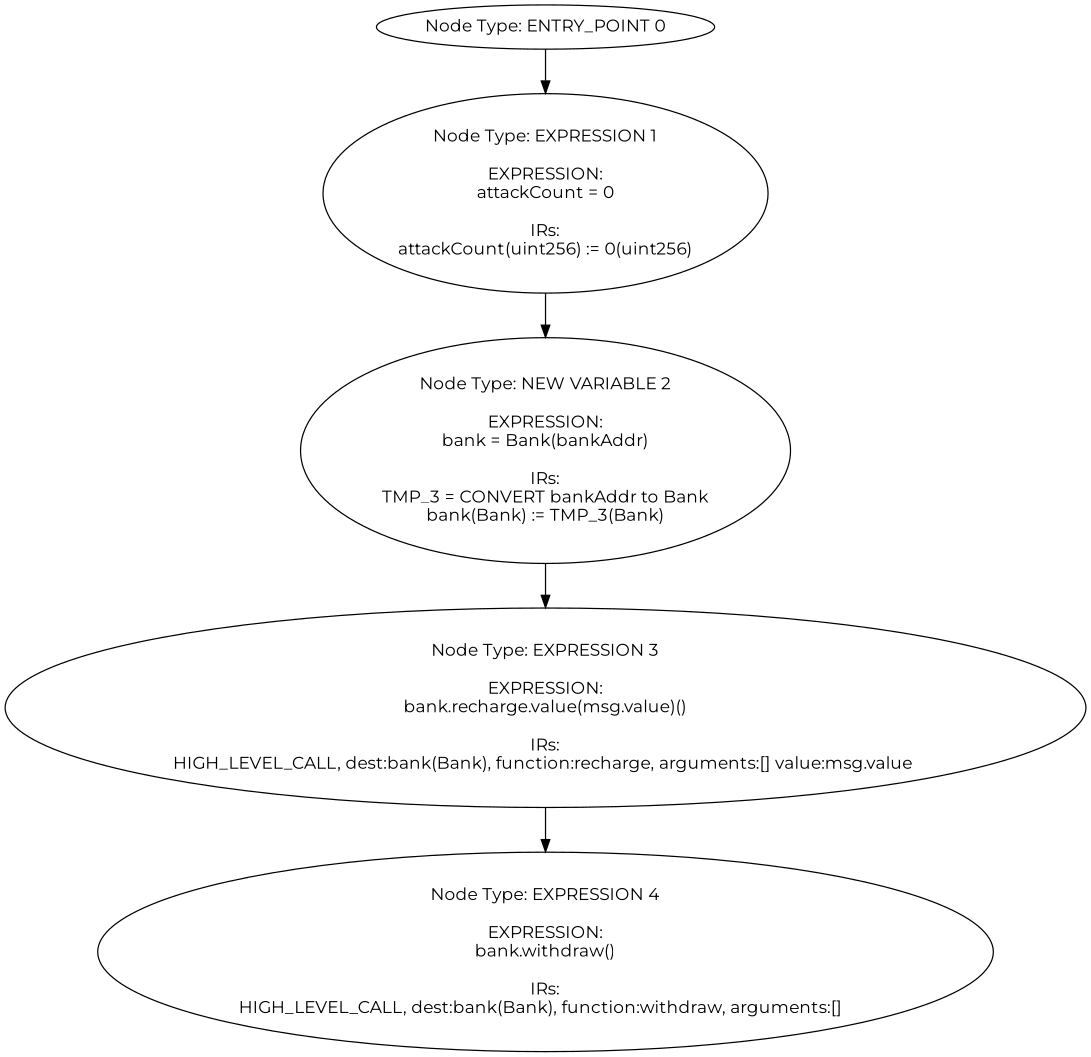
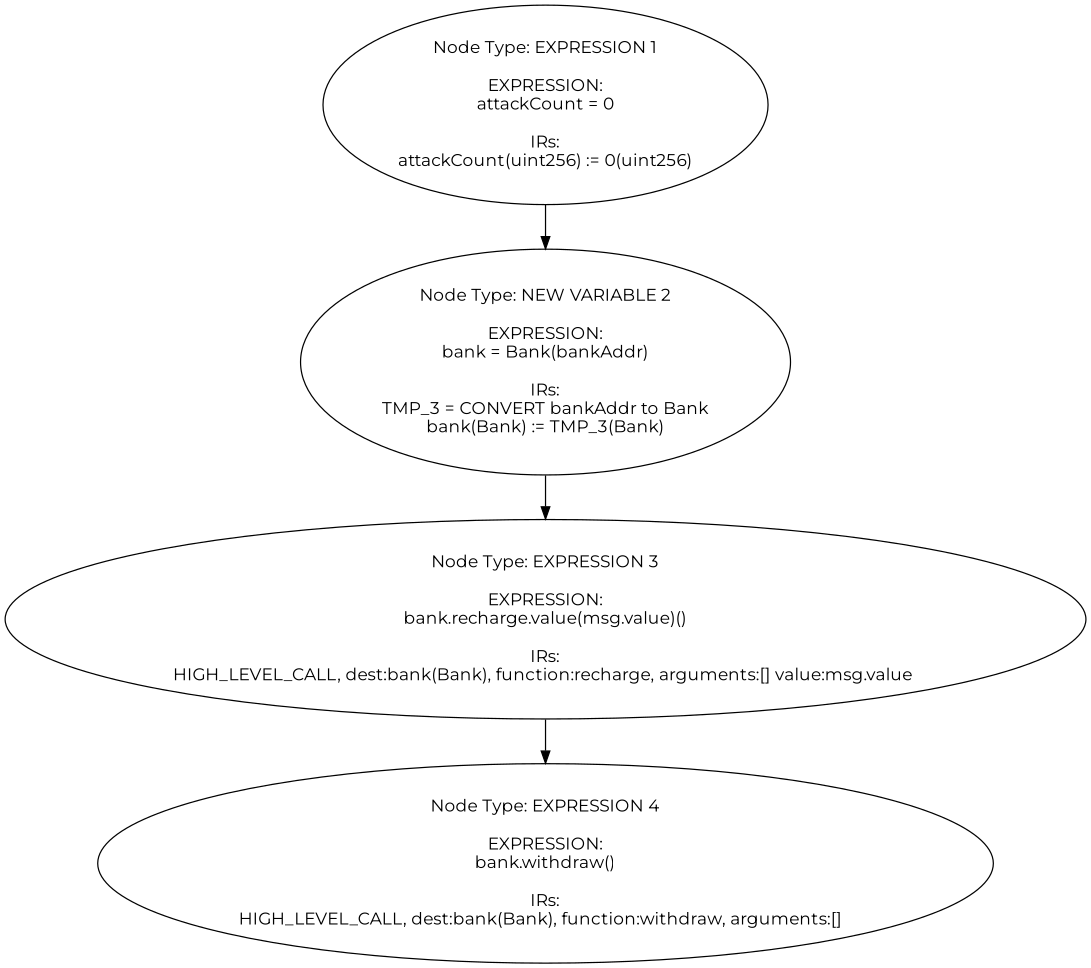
node "Node Type: ENTRY_POINT 0": removed
